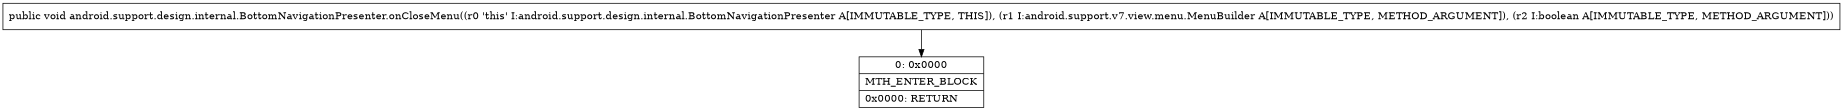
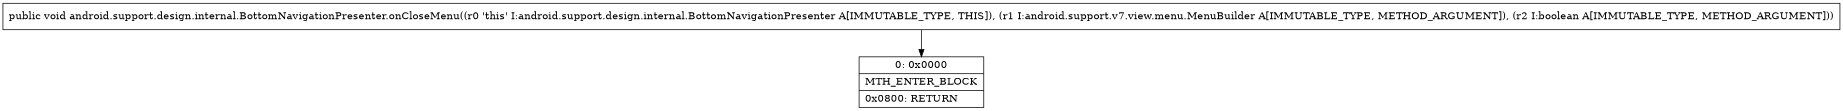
node "0: 0x0000": text "0x0000: RETURN" -> "0x0800: RETURN"
